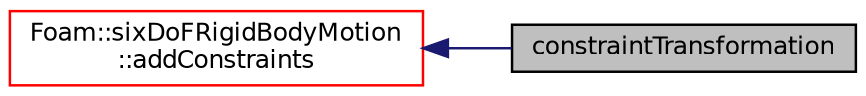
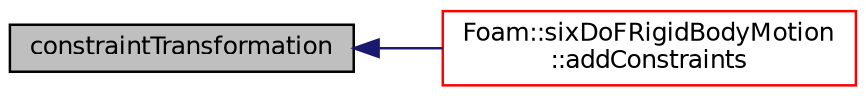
edge "constraintTransformation" -> "Foam::sixDoFRigidBodyMotion ::addConstraints": reversed
